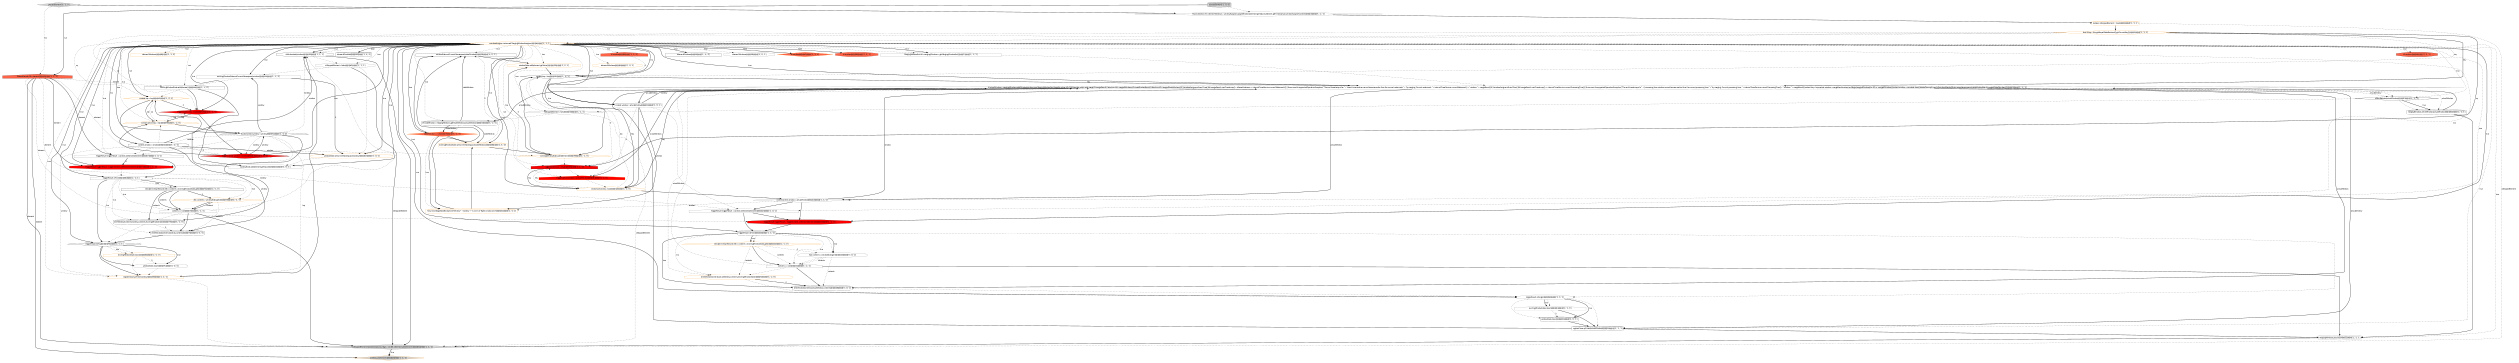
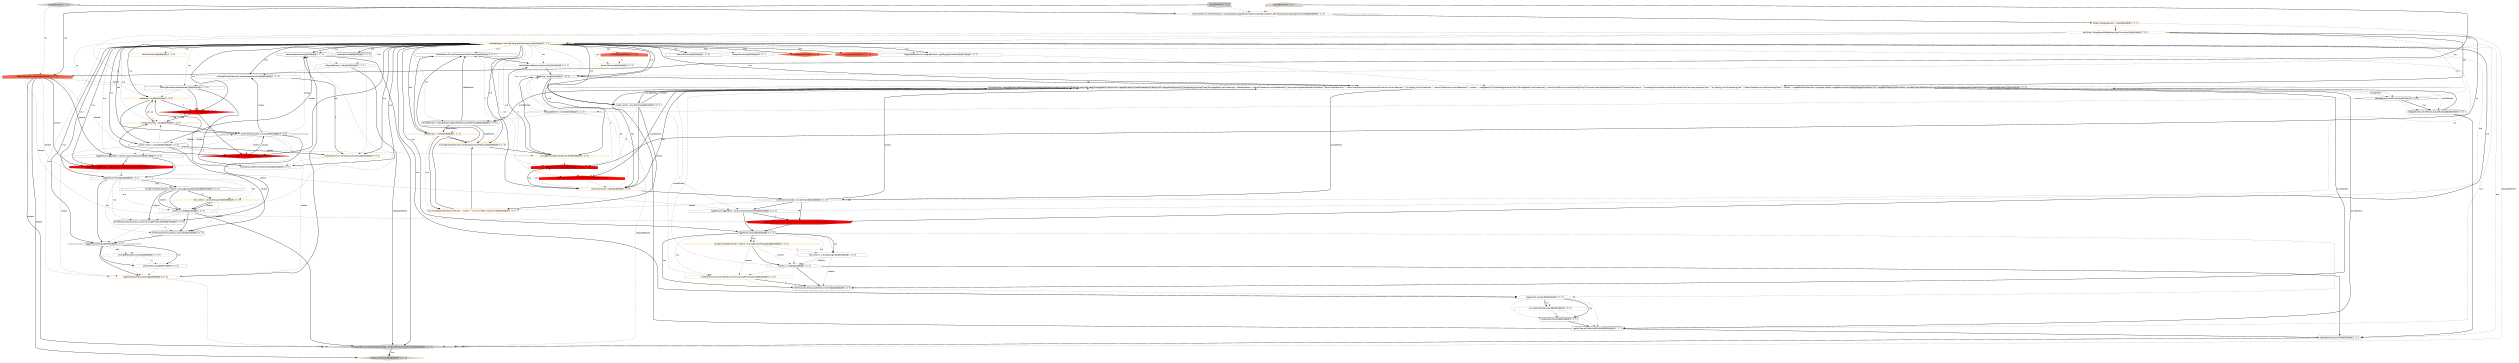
node "processElement['0', '0', '1']": added
node "W window@@@8@@@['0', '0', '1']": removed
edge "W window@@@8@@@['1', '1', '0']" -> "context.key = key@@@40@@@['1', '0', '1']": now "W window@@@8@@@['1', '1', '0']" -> "elementWindows@@@8@@@['0', '0', '1']"
node "stateWindow == null@@@35@@@['1', '1', '1']": fillcolor tomato -> white
edge "context.window = window@@@66@@@['1', '0', '1']" -> "evictorContext.window = window@@@70@@@['1', '1', '0']": added, label "window"
edge "evictorContext.window = window@@@70@@@['1', '1', '0']" -> "registerCleanupTimer(window)@@@78@@@['1', '1', '1']": label "key" -> "window"
edge "evictingWindowState.clear()@@@53@@@['1', '1', '0']" -> "registerCleanupTimer(actualWindow)@@@53@@@['1', '1', '1']": style bold -> dashed
